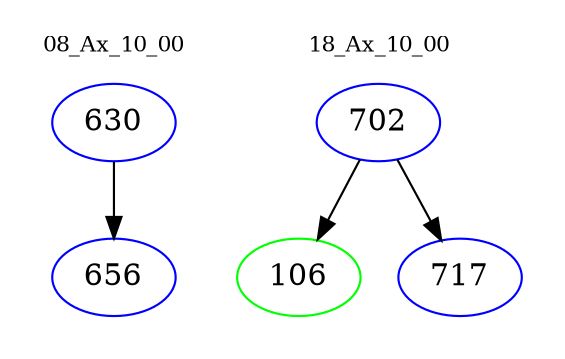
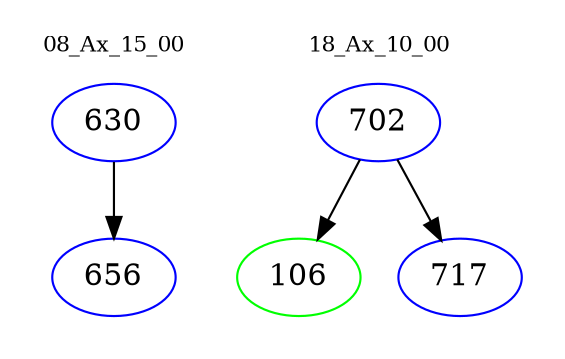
cluster "08_Ax_10_00": label "08_Ax_10_00" -> "08_Ax_15_00"
